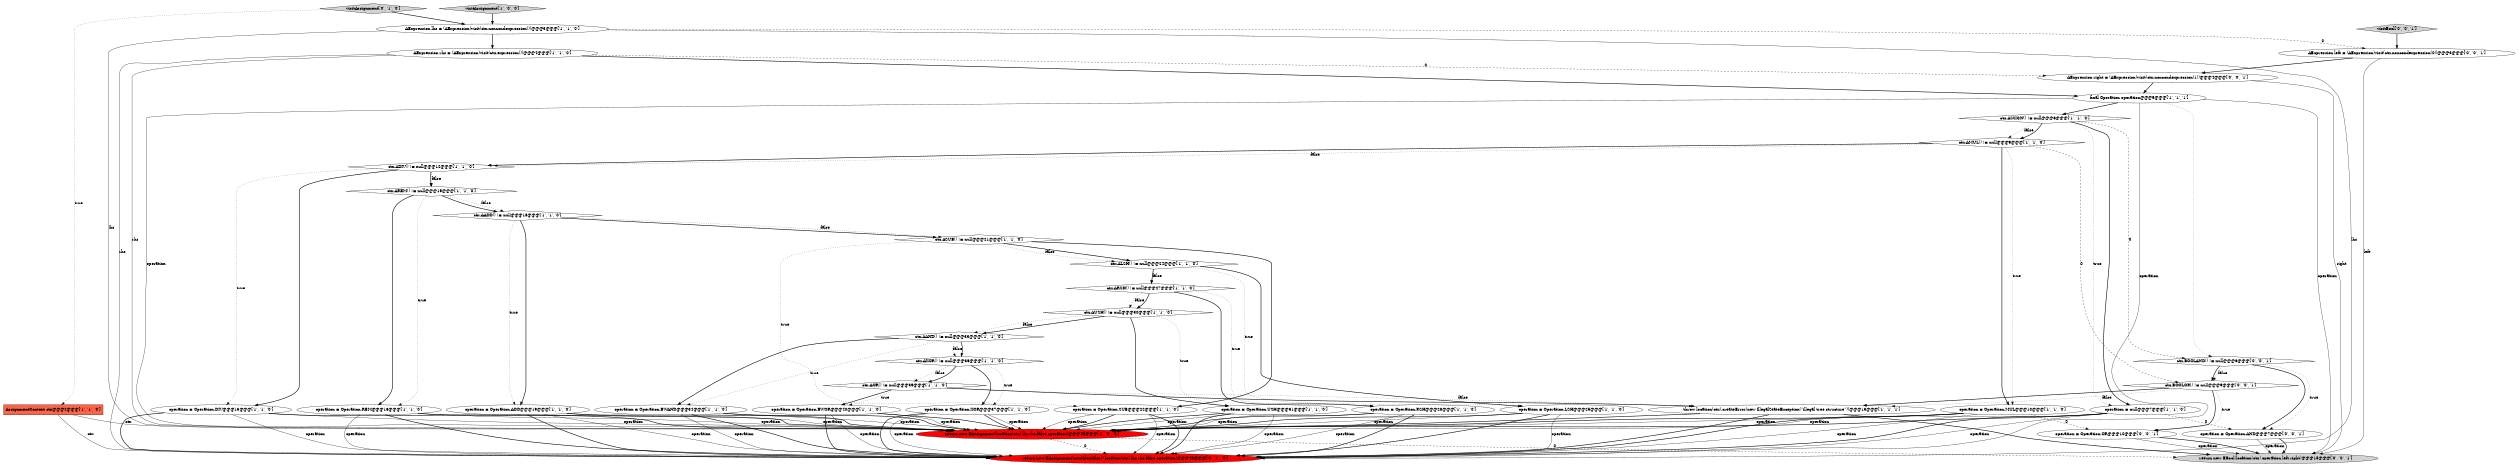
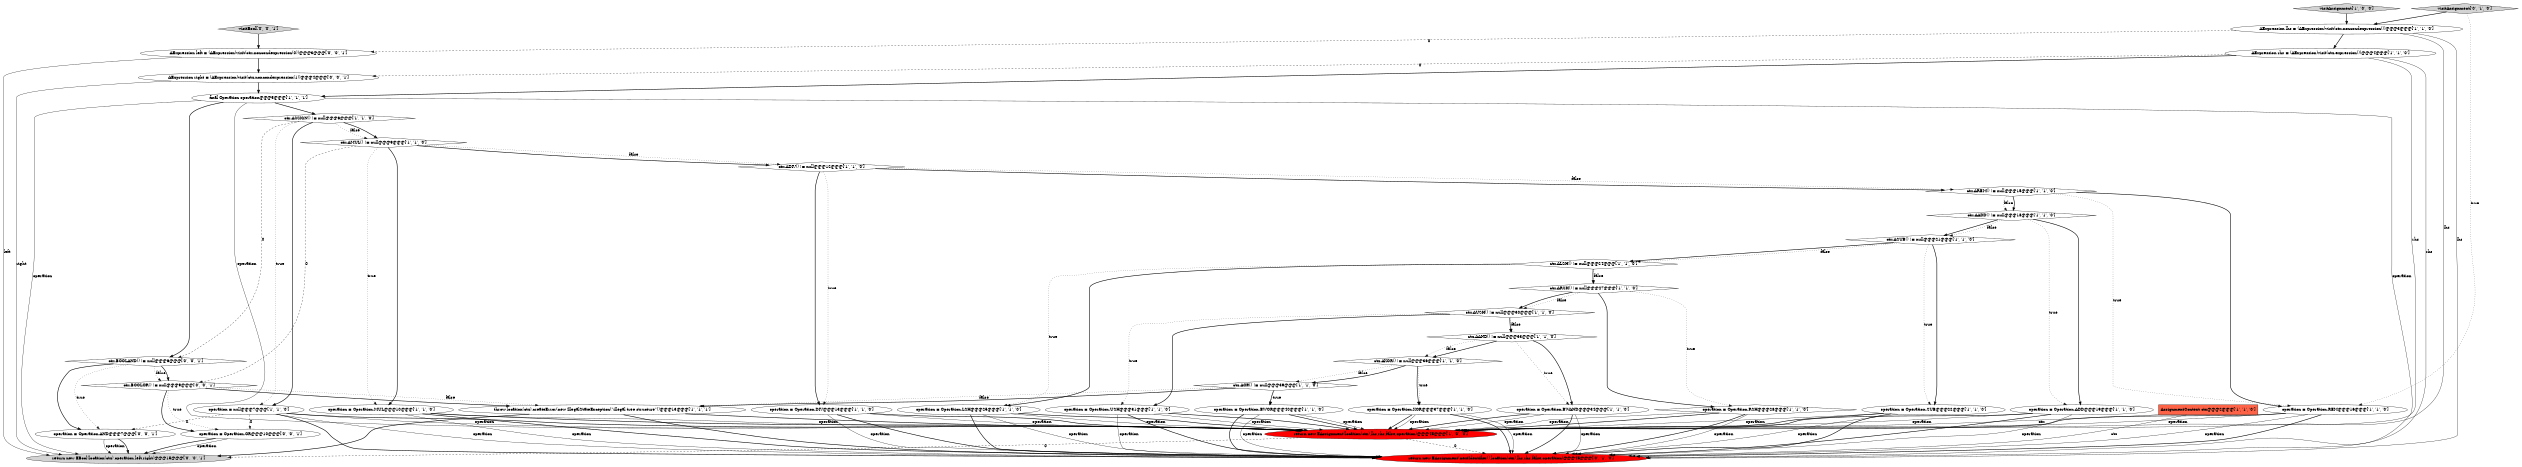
edge "visitAssignment['0', '1', '0']" -> "AssignmentContext ctx@@@2@@@['1', '1', '0']": now "visitAssignment['0', '1', '0']" -> "operation = Operation.REM@@@16@@@['1', '1', '0']"
edge "final Operation operation@@@5@@@['1', '1', '1']" -> "ctx.BOOLAND() != null@@@6@@@['0', '0', '1']": style dotted -> bold
node "operation = Operation.RSH@@@28@@@['1', '1', '0']": shape ellipse -> diamond
edge "operation = Operation.MUL@@@10@@@['1', '1', '0']" -> "operation = Operation.OR@@@10@@@['0', '0', '1']": now "operation = null@@@7@@@['1', '1', '0']" -> "operation = Operation.OR@@@10@@@['0', '0', '1']"
